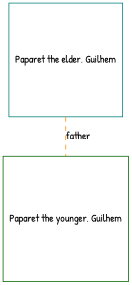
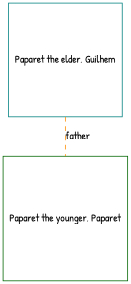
node "Paparet the younger, Guilhem": label "Paparet the younger, Guilhem" -> "Paparet the younger, Paparet"
